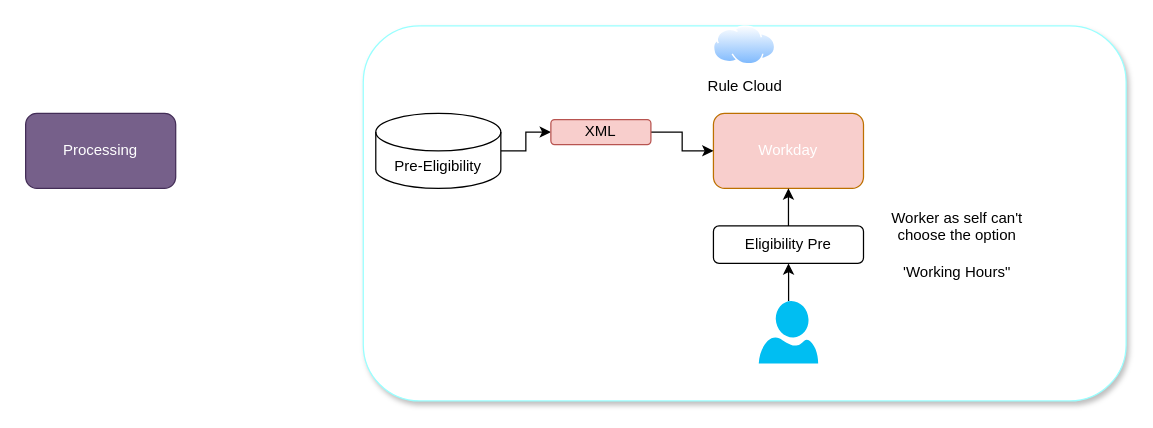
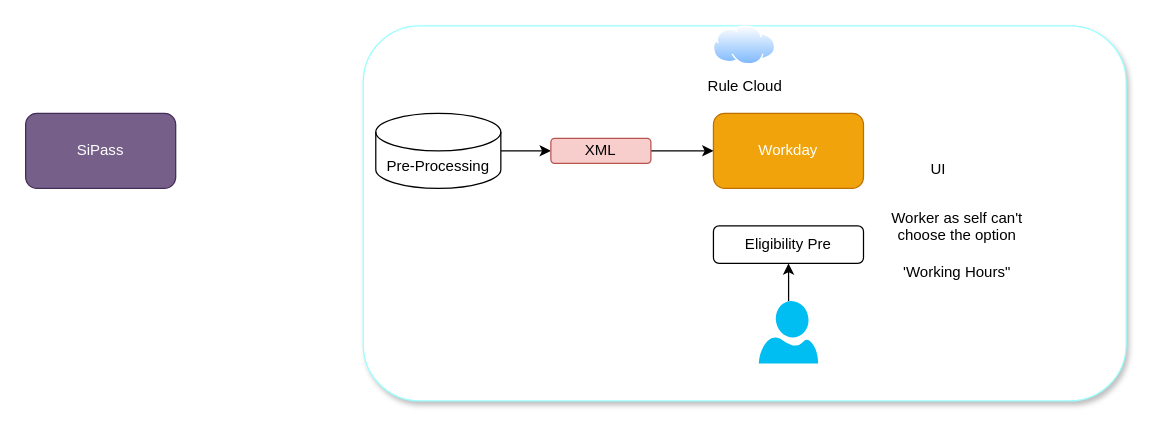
node "XML": moved (601, 132) -> (601, 151)
node "Processing": label "Processing" -> "SiPass"
node "Workday": fillcolor #f8cecc -> #f0a30a
node "Pre-Eligibility": label "Pre-Eligibility" -> "Pre-Processing"
node "UI": added
edge "Eligibility Pre" -> "Workday": removed
